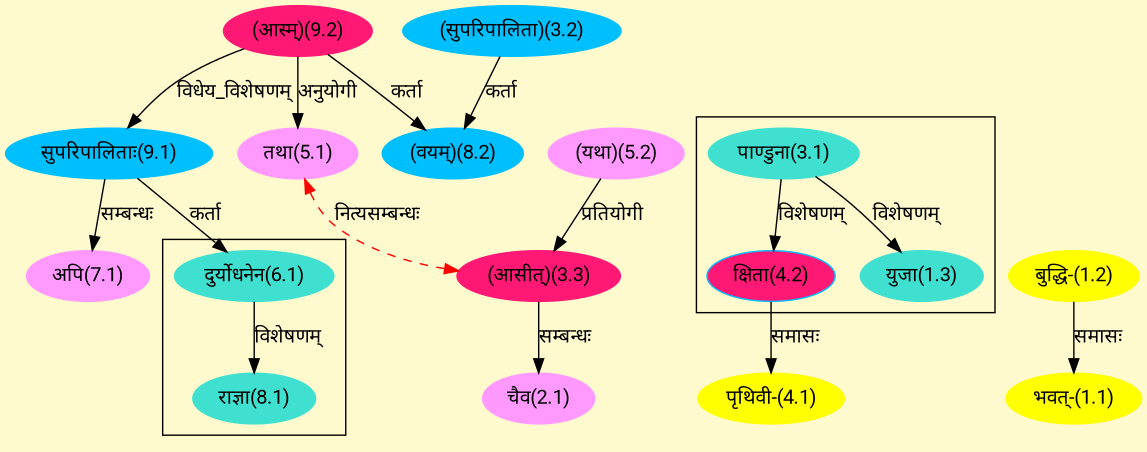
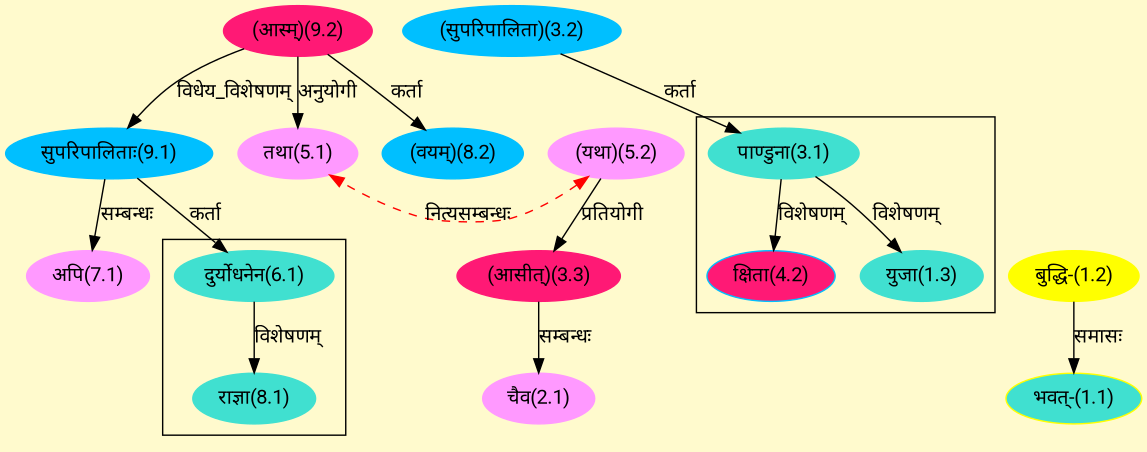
edge "(सुपरिपालिता)(3.2)" -> "(वयम्)(8.2)": now "(सुपरिपालिता)(3.2)" -> "पाण्डुना(3.1)"
edge "तथा(5.1)" -- "(आसीत्)(3.3)": now "तथा(5.1)" -- "(यथा)(5.2)"
node "पृथिवी-(4.1)": removed
node "भवत्-(1.1)": fillcolor #ffff00 -> #40e0d0
